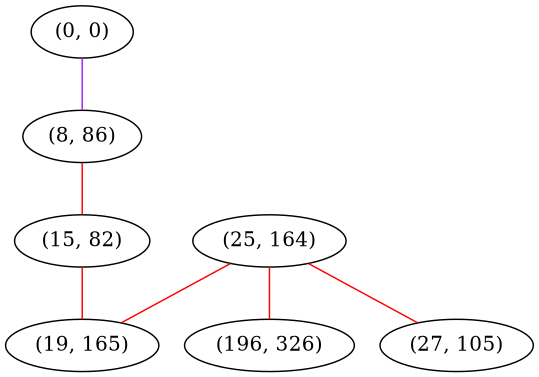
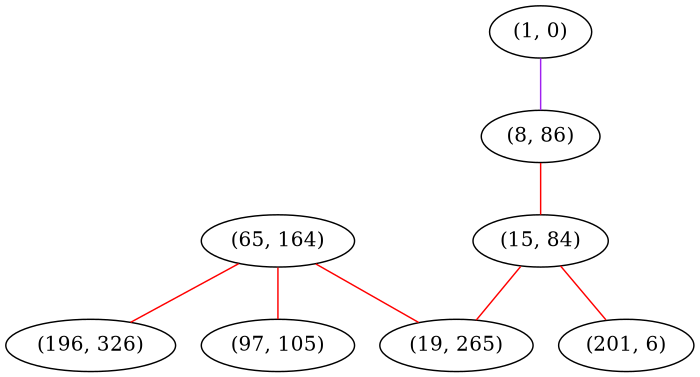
node "(0, 0)": label "(0, 0)" -> "(1, 0)"
node "(15, 82)": label "(15, 82)" -> "(15, 84)"
node "(25, 164)": label "(25, 164)" -> "(65, 164)"
node "(19, 165)": label "(19, 165)" -> "(19, 265)"
node "(27, 105)": label "(27, 105)" -> "(97, 105)"
node "(201, 6)": added
